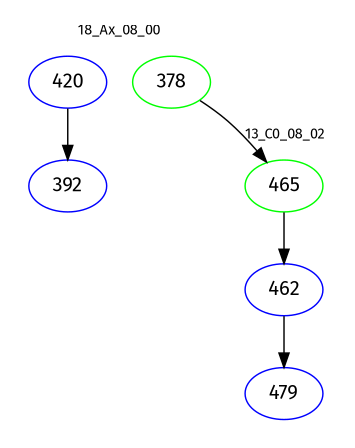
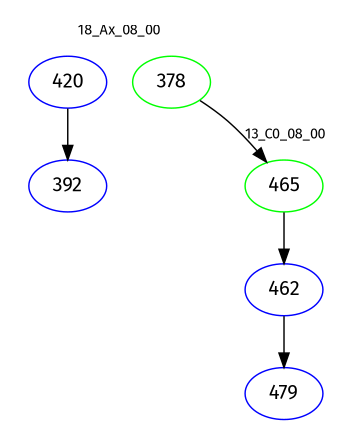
cluster "13_C0_08_02": label "13_C0_08_02" -> "13_C0_08_00"
